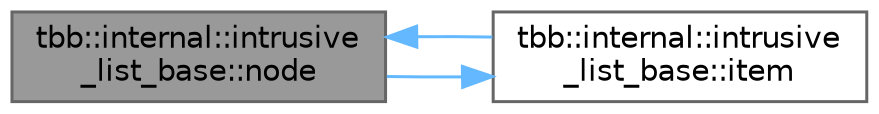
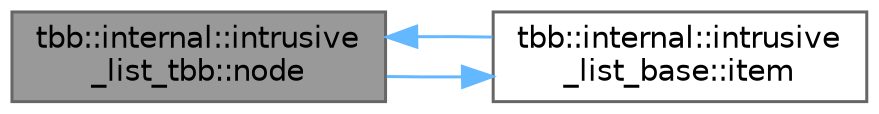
node "tbb::internal::intrusive _list_base::node": label "tbb::internal::intrusive _list_base::node" -> "tbb::internal::intrusive _list_tbb::node"
